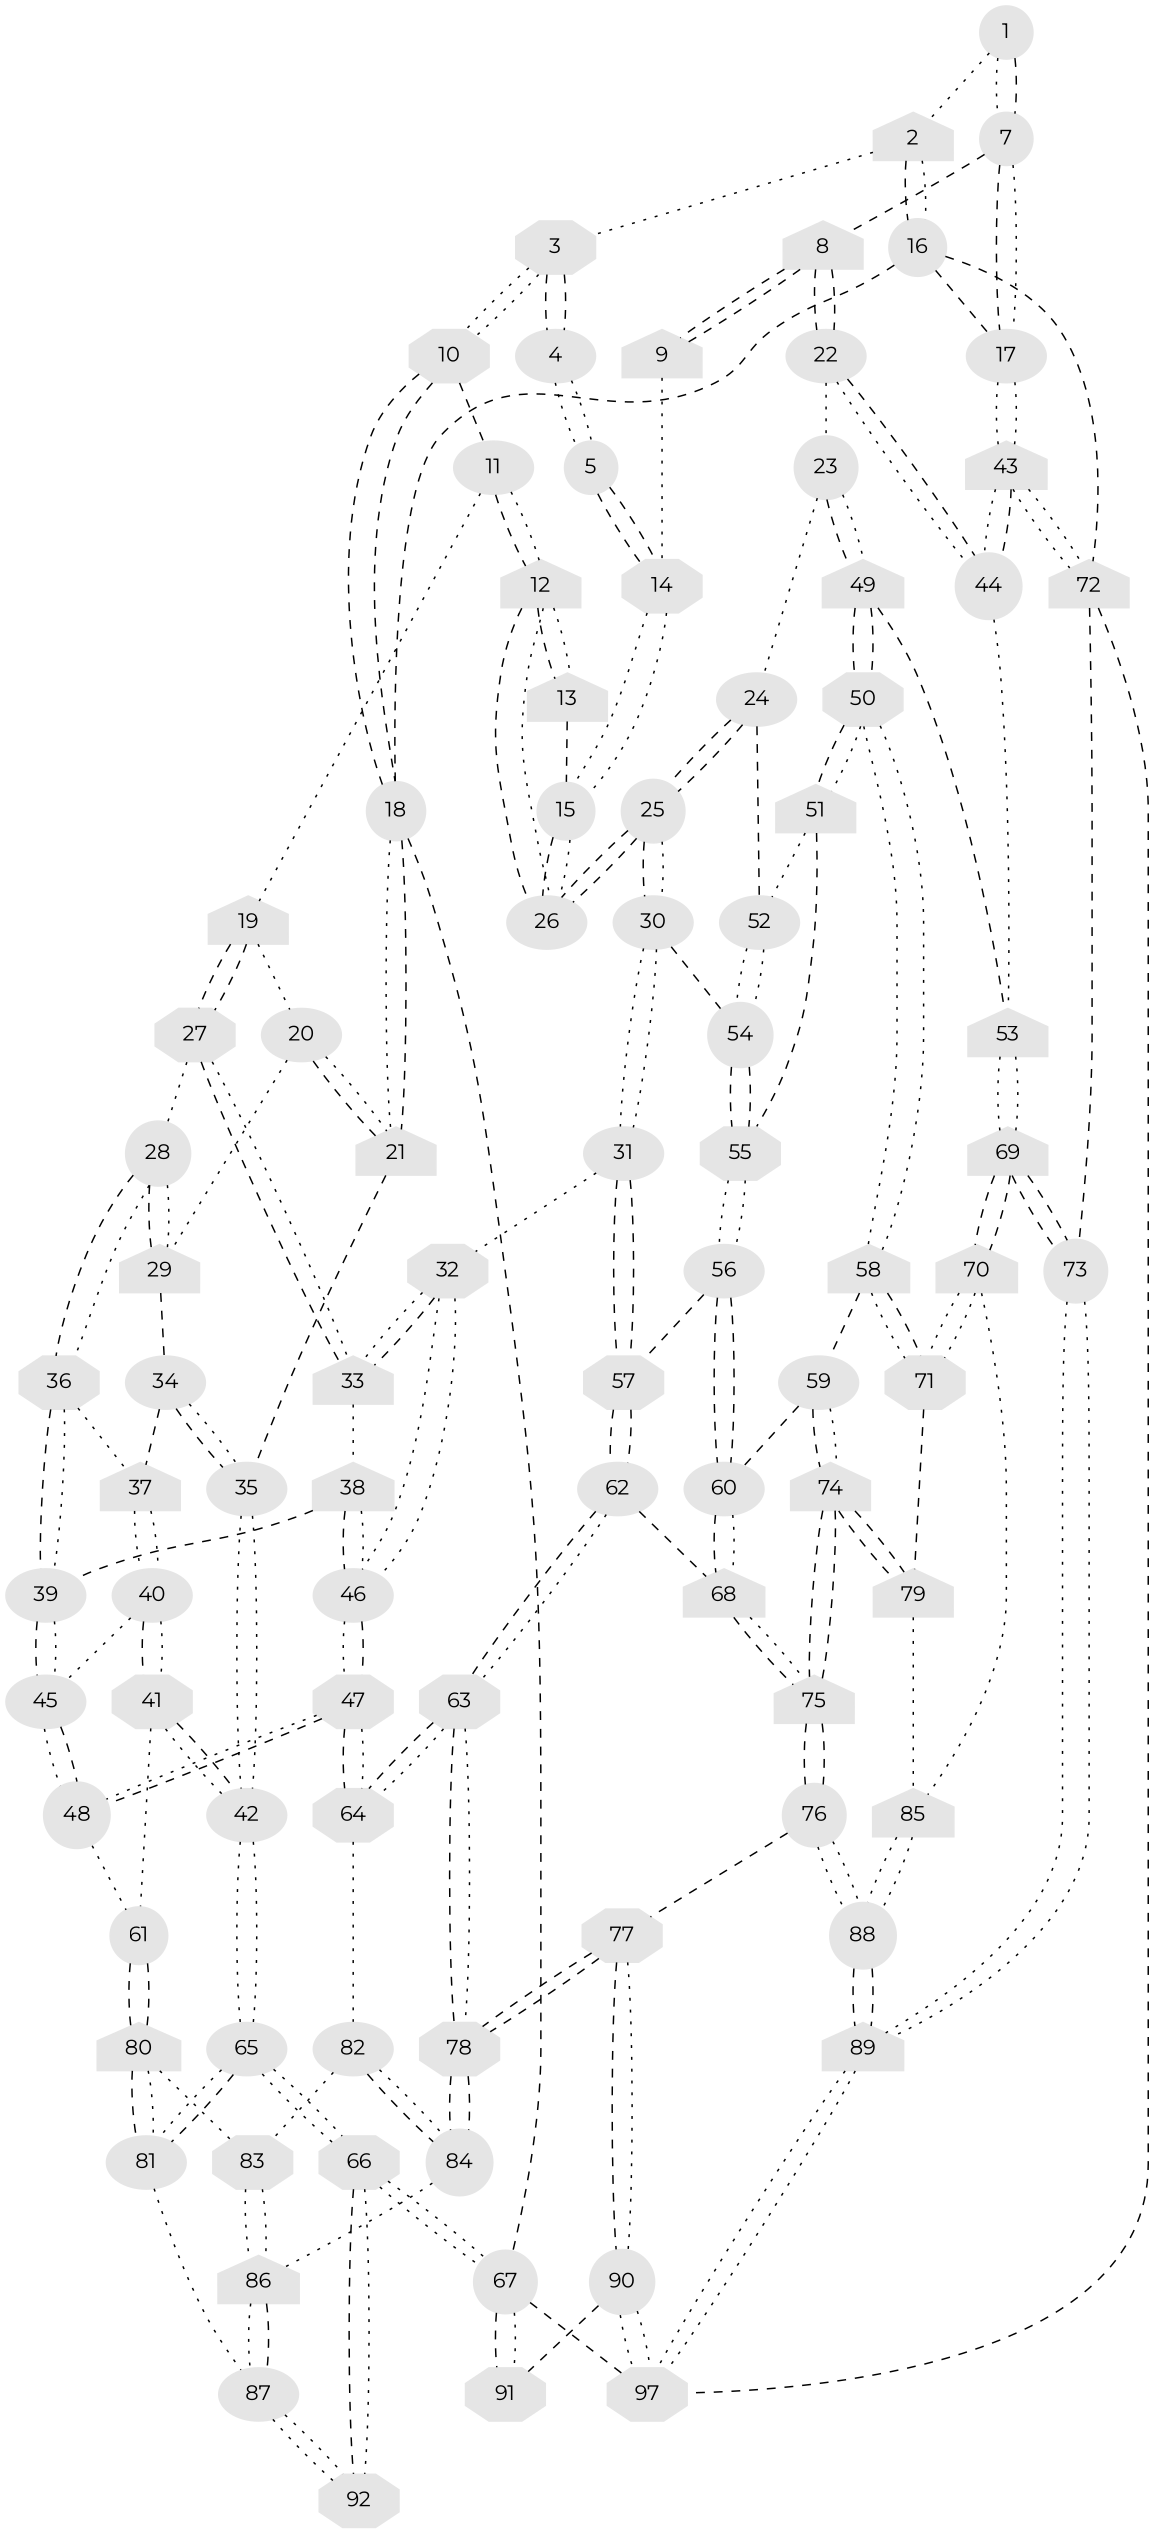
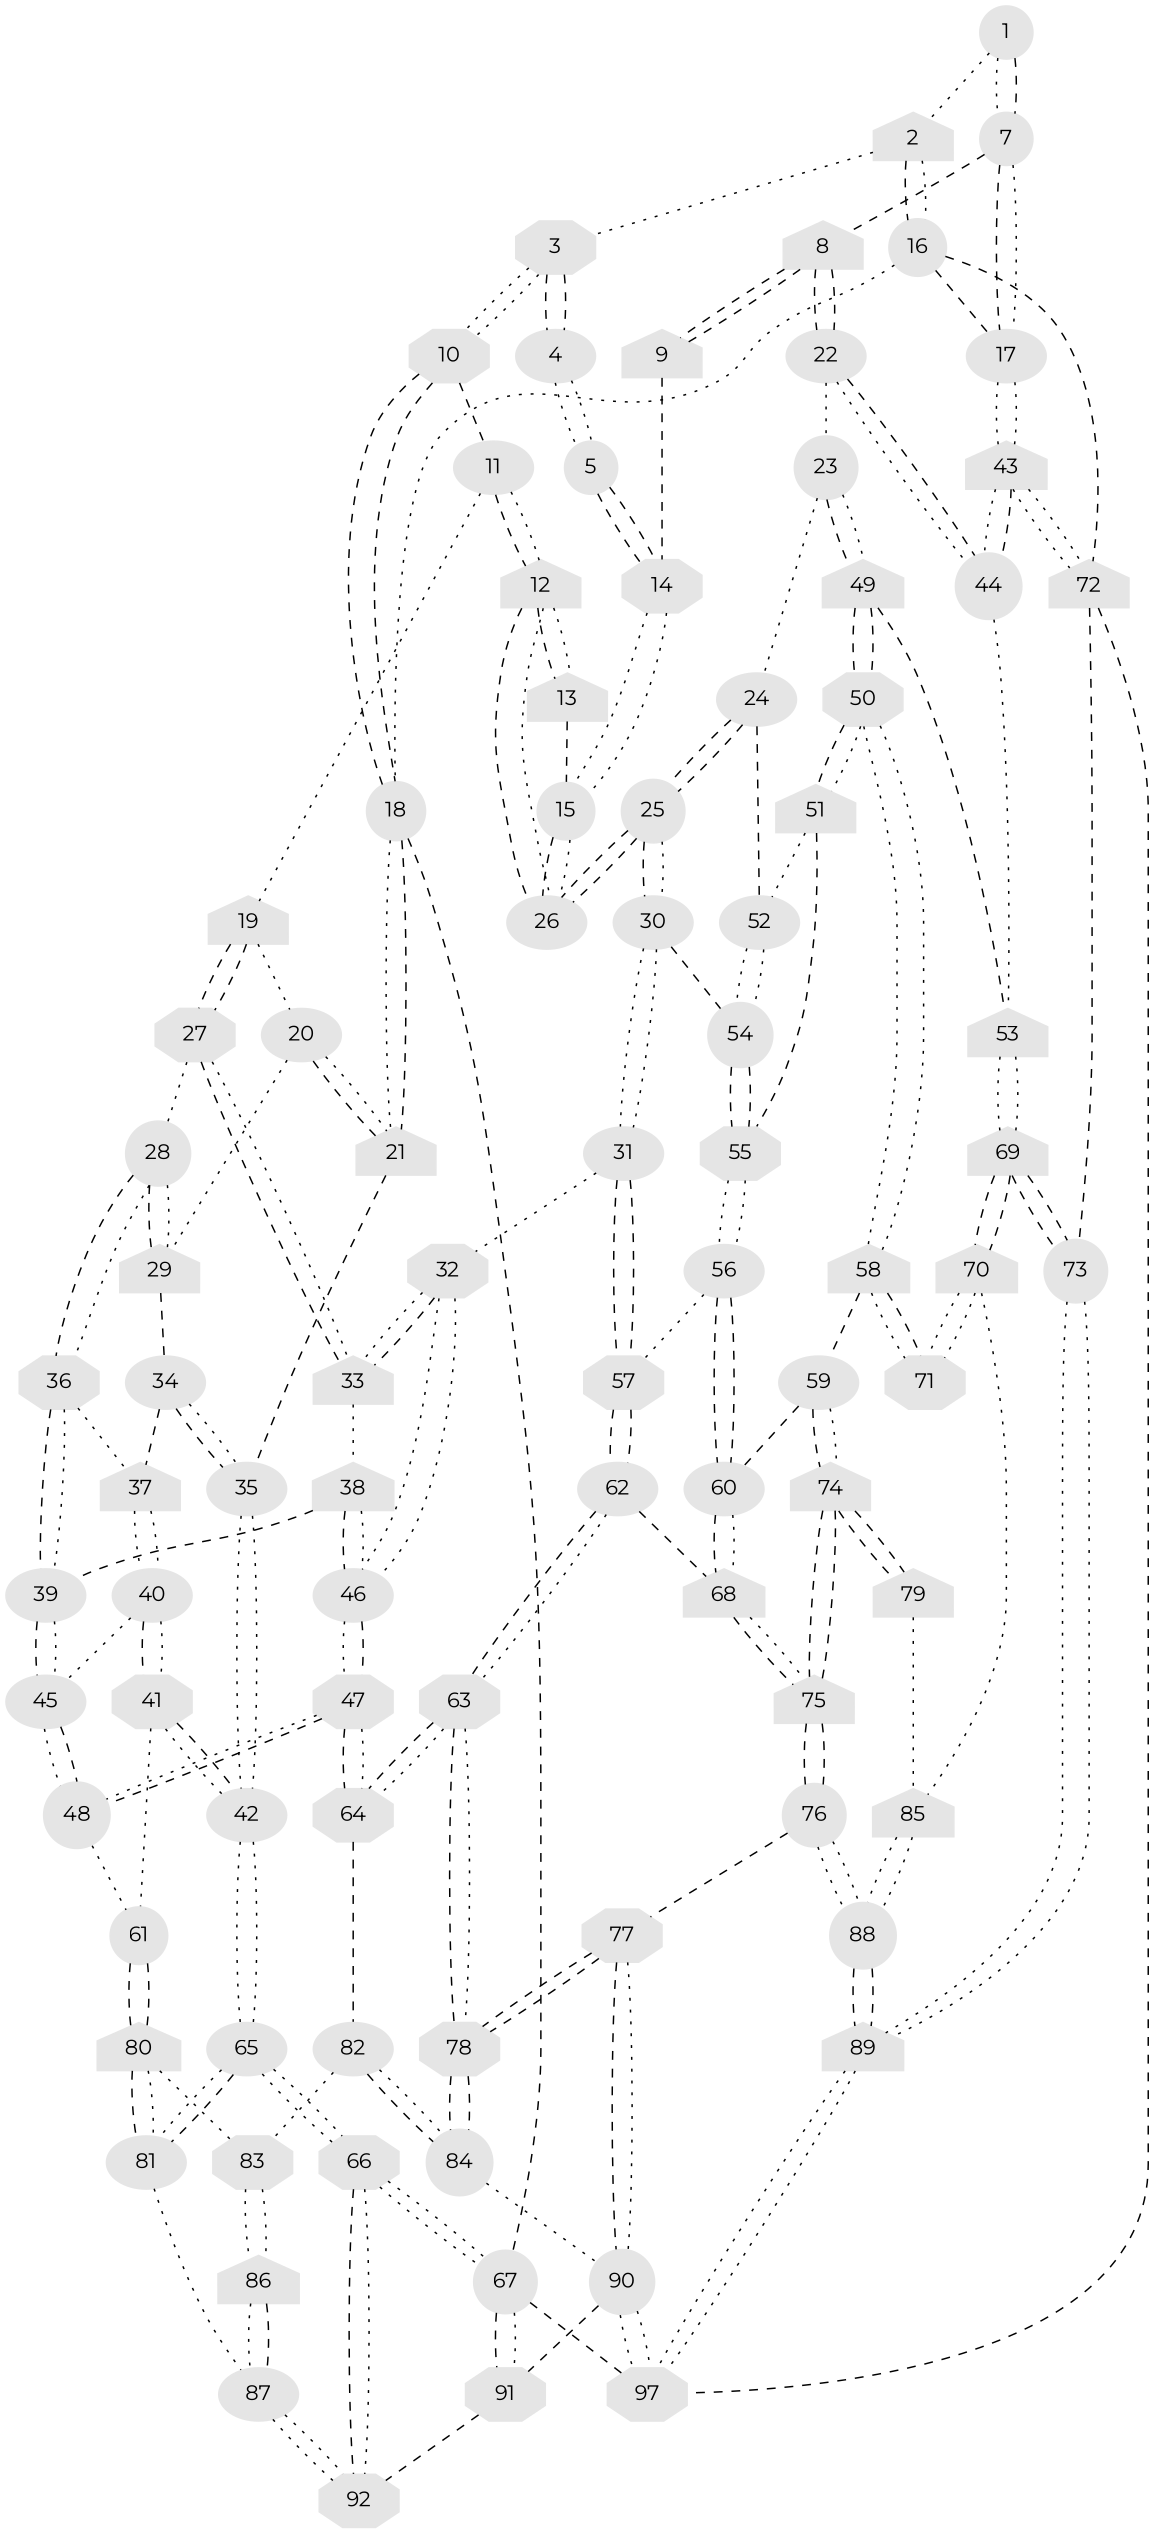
edge "16" -- "18": style dashed -> dotted
edge "9" -- "14": style dotted -> dashed
edge "56" -- "57": style dashed -> dotted
edge "71" -- "79": removed
edge "64" -- "82": style dotted -> dashed
edge "84" -- "86": now "84" -- "90"
edge "91" -- "92": added
